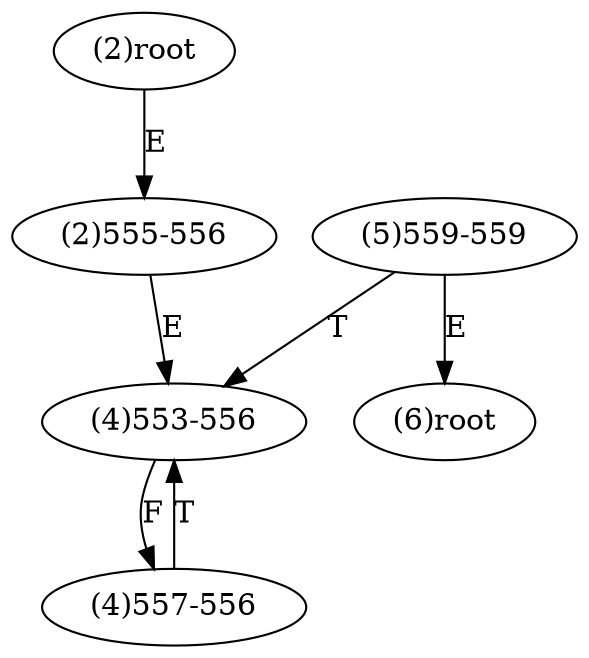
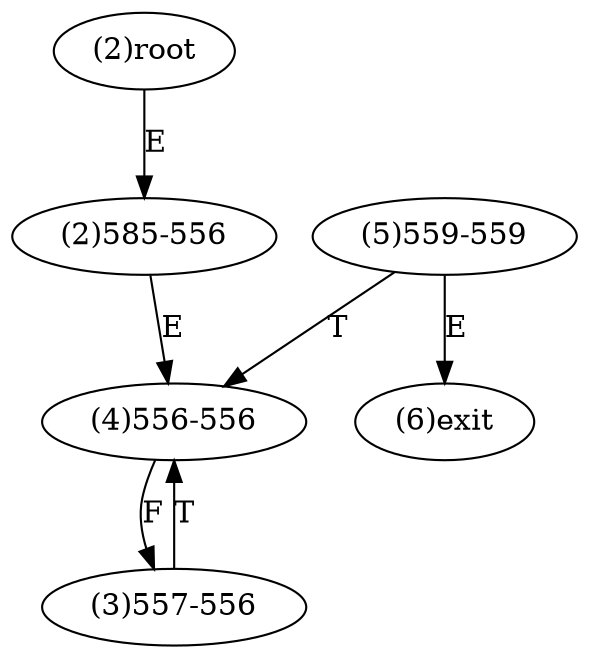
node "(2)555-556": label "(2)555-556" -> "(2)585-556"
node "(4)553-556": label "(4)553-556" -> "(4)556-556"
node "(6)root": label "(6)root" -> "(6)exit"
node "(4)557-556": label "(4)557-556" -> "(3)557-556"
